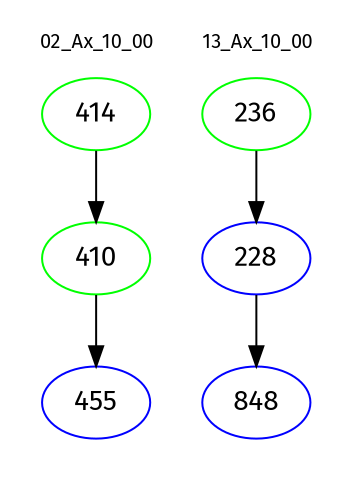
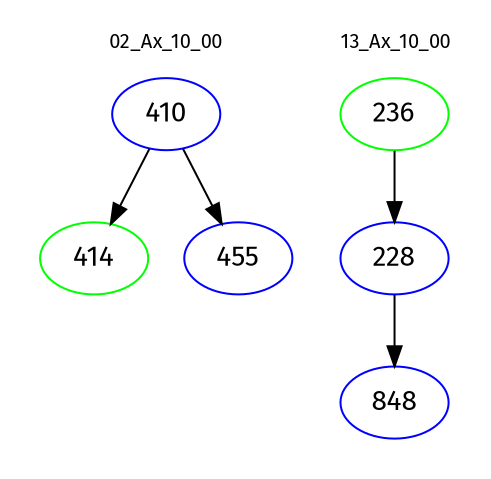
edge "414" -> "410": reversed
node "410": color green -> blue
